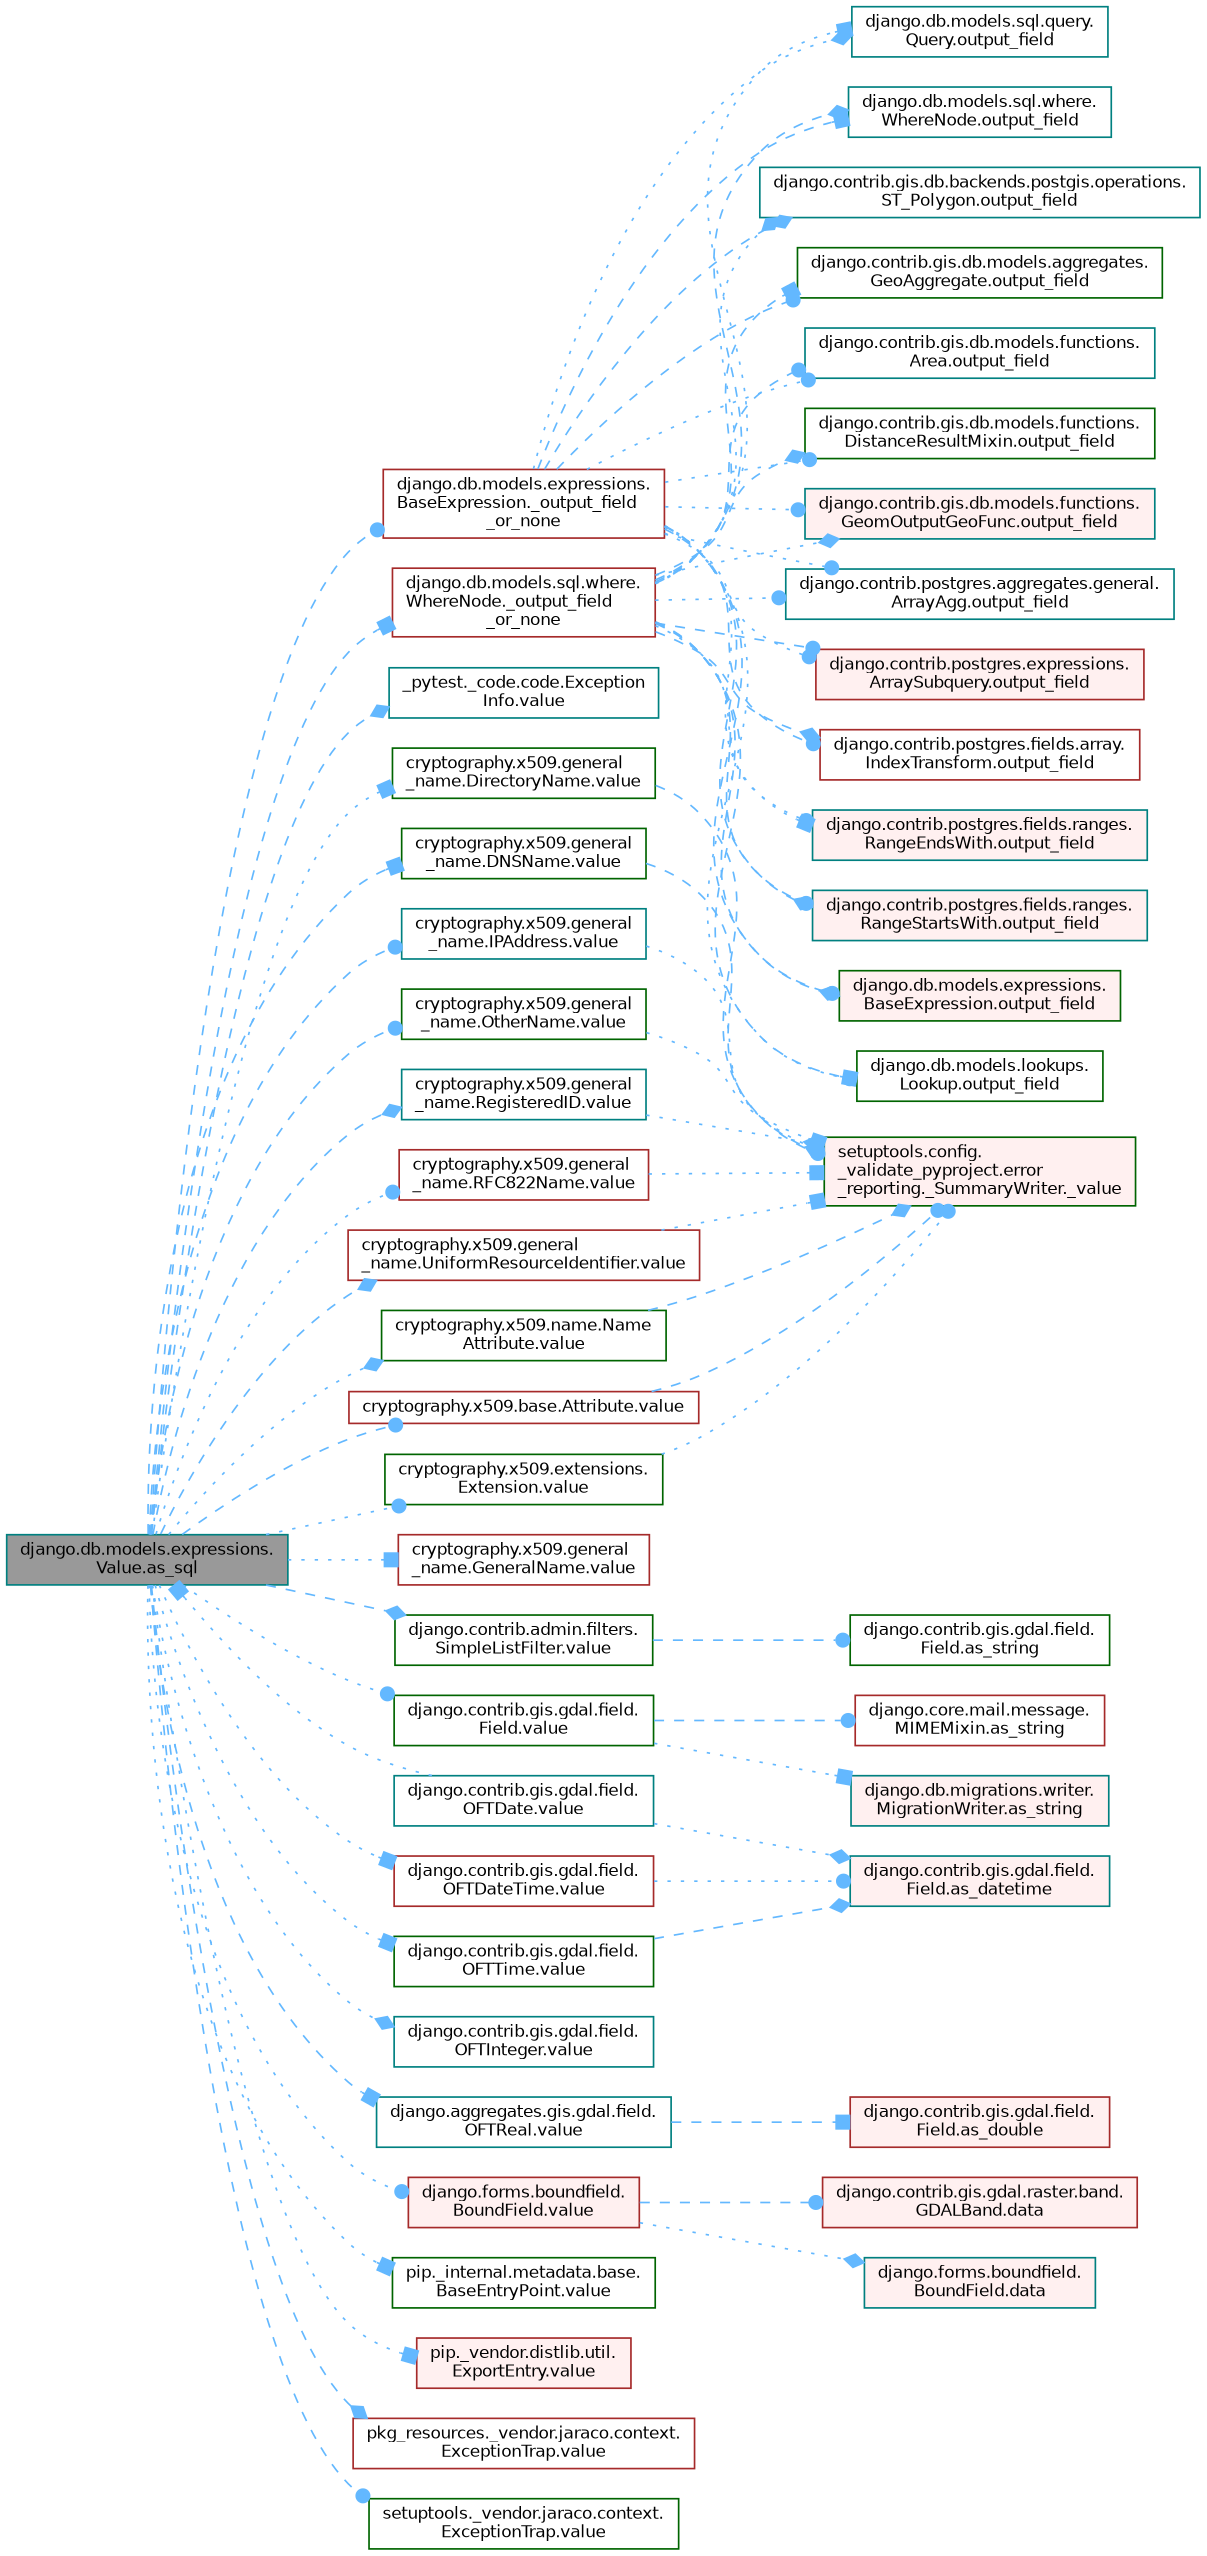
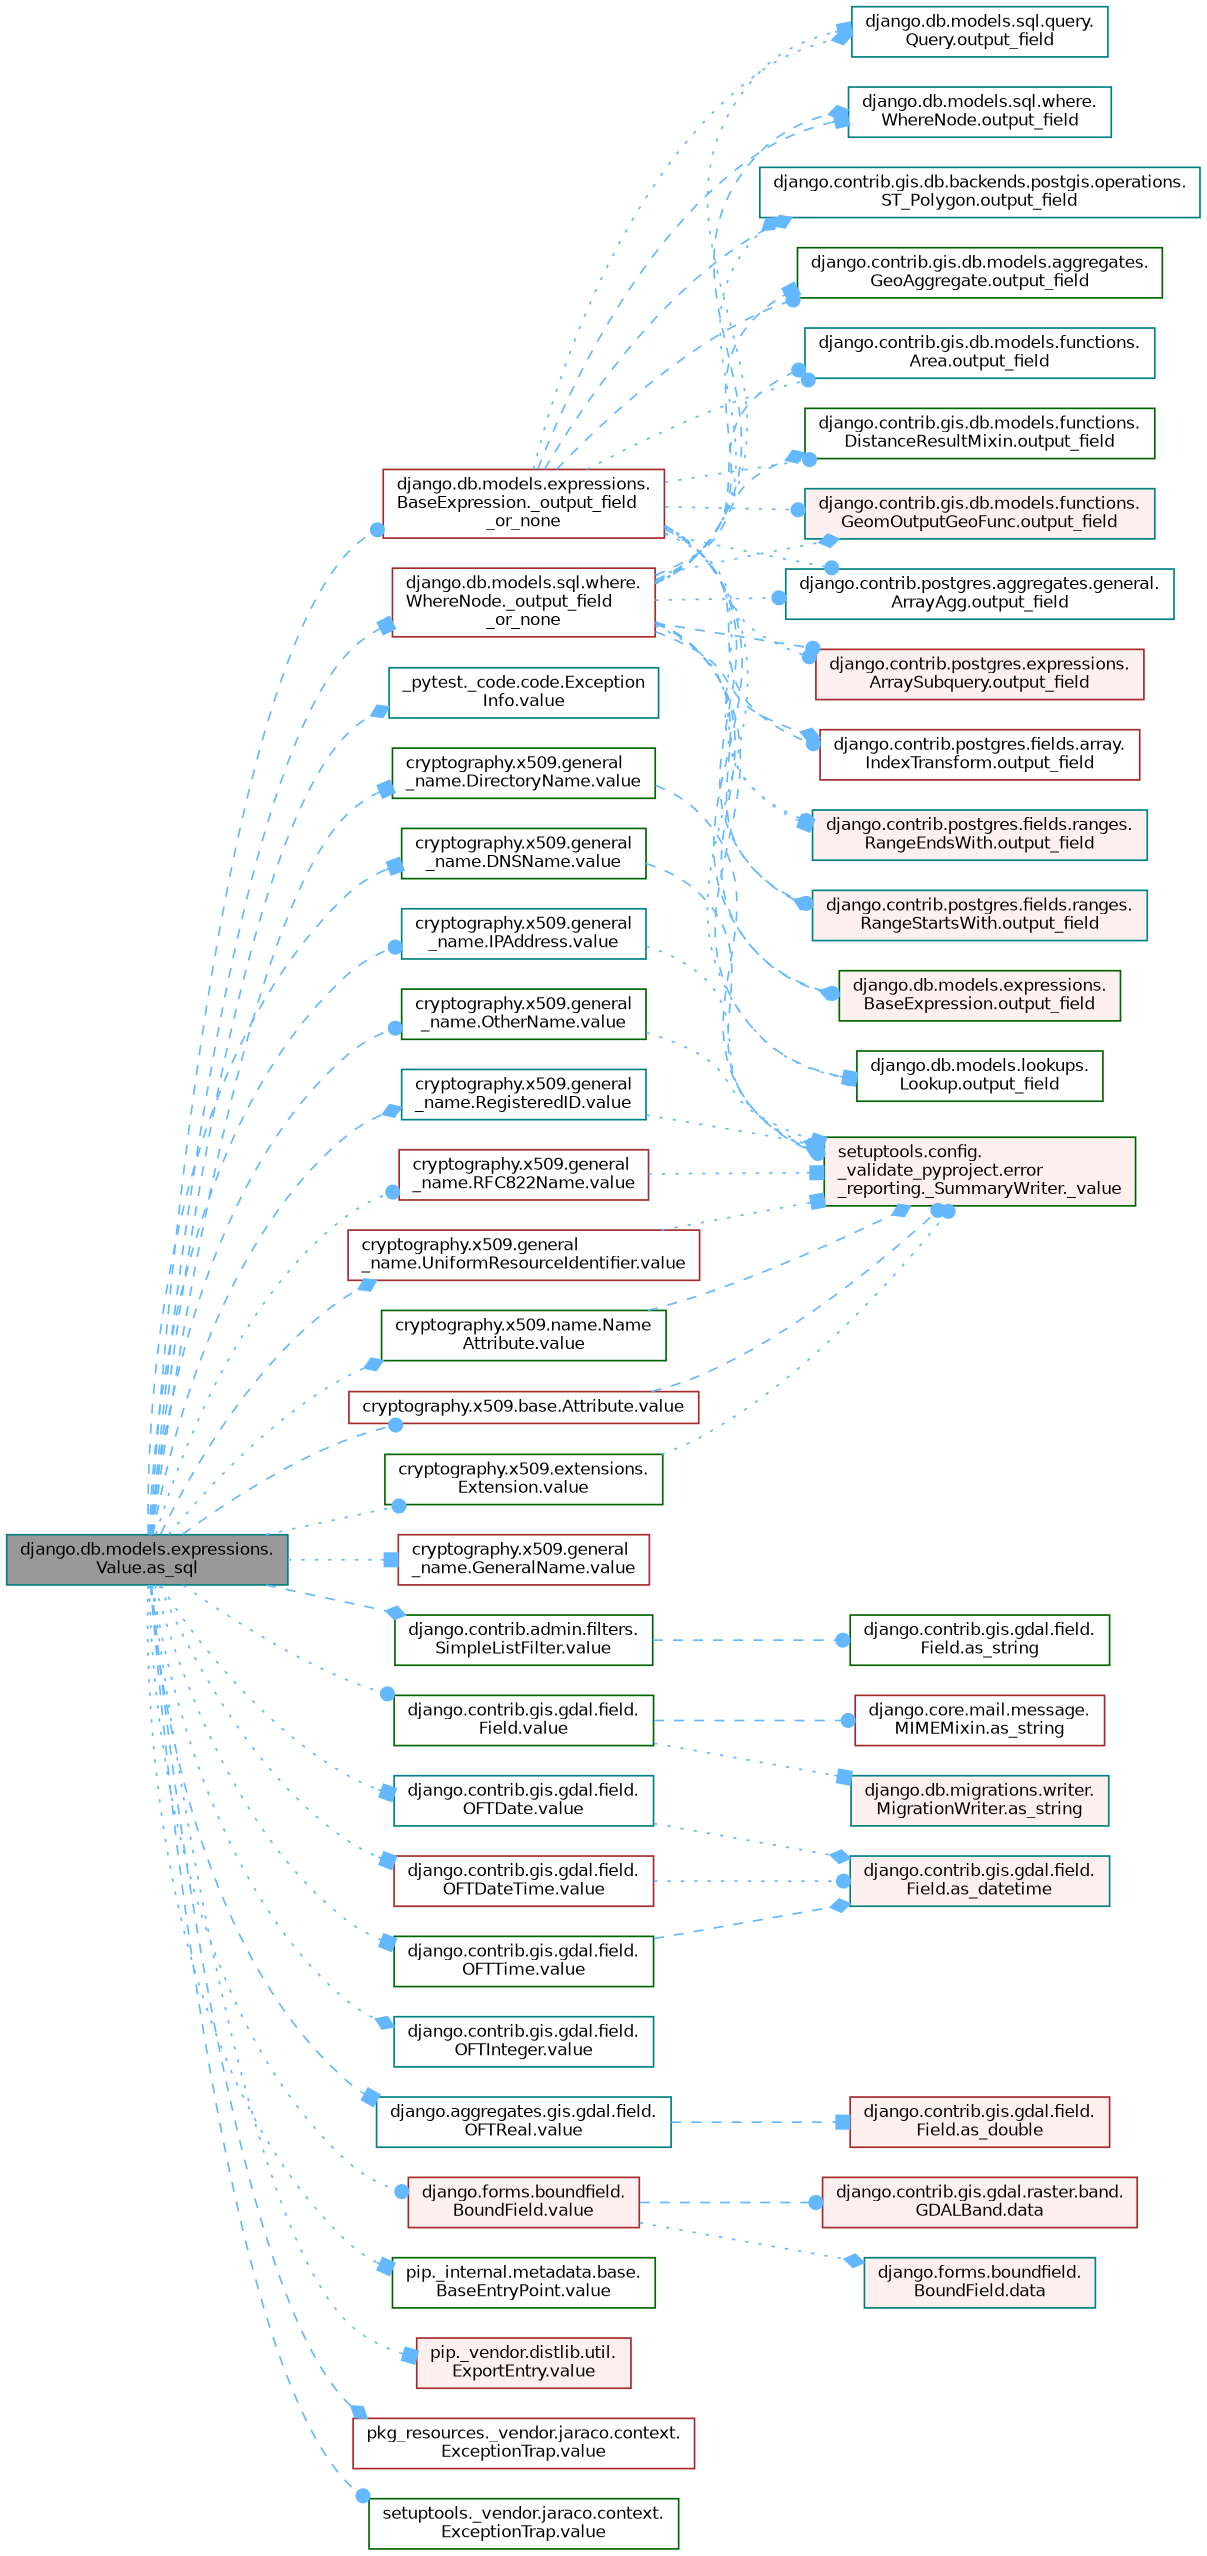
edge "django.db.models.expressions. Value.as_sql" -> "cryptography.x509.general _name.DirectoryName.value": style dotted -> dashed
edge "django.contrib.gis.gdal.field. OFTDate.value" -> "django.db.models.expressions. Value.as_sql": reversed
